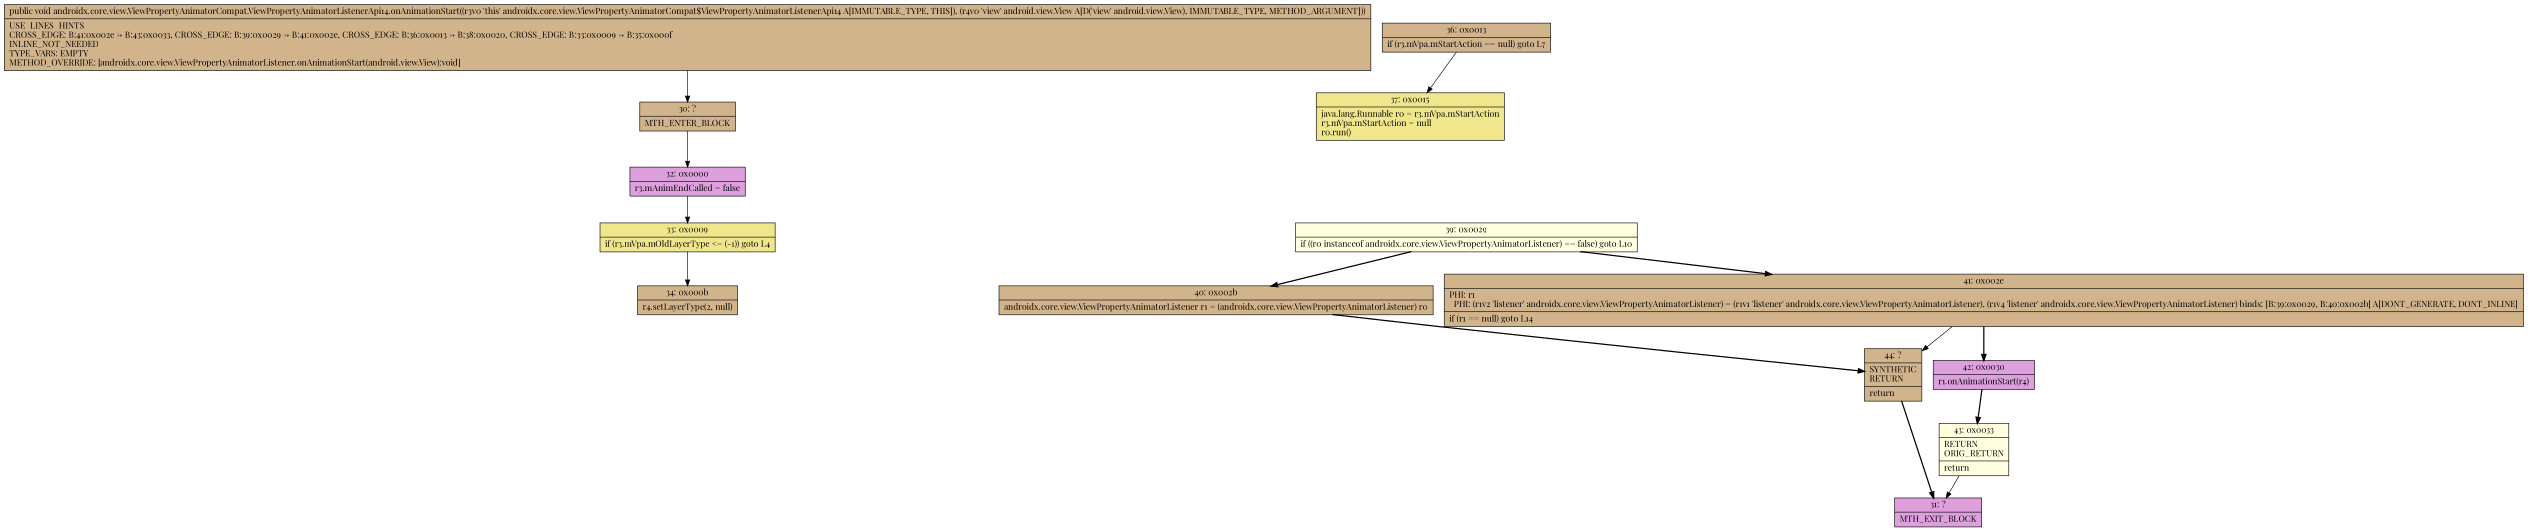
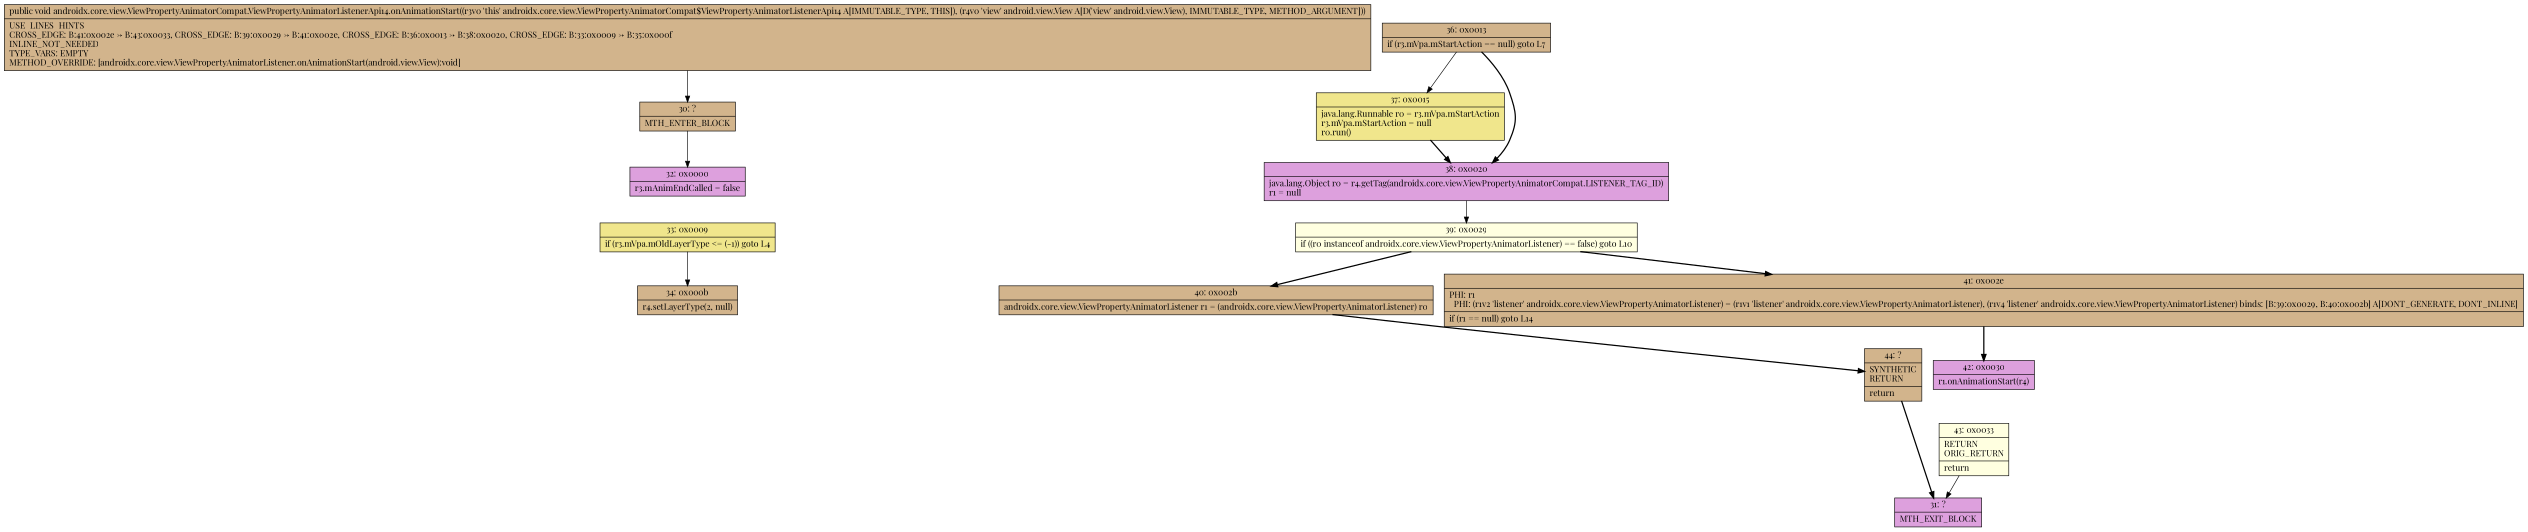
node "38: 0x0020": added
edge "32: 0x0000" -> "33: 0x0009": removed
edge "41: 0x002e" -> "44: ?": removed
edge "42: 0x0030" -> "43: 0x0033": removed
